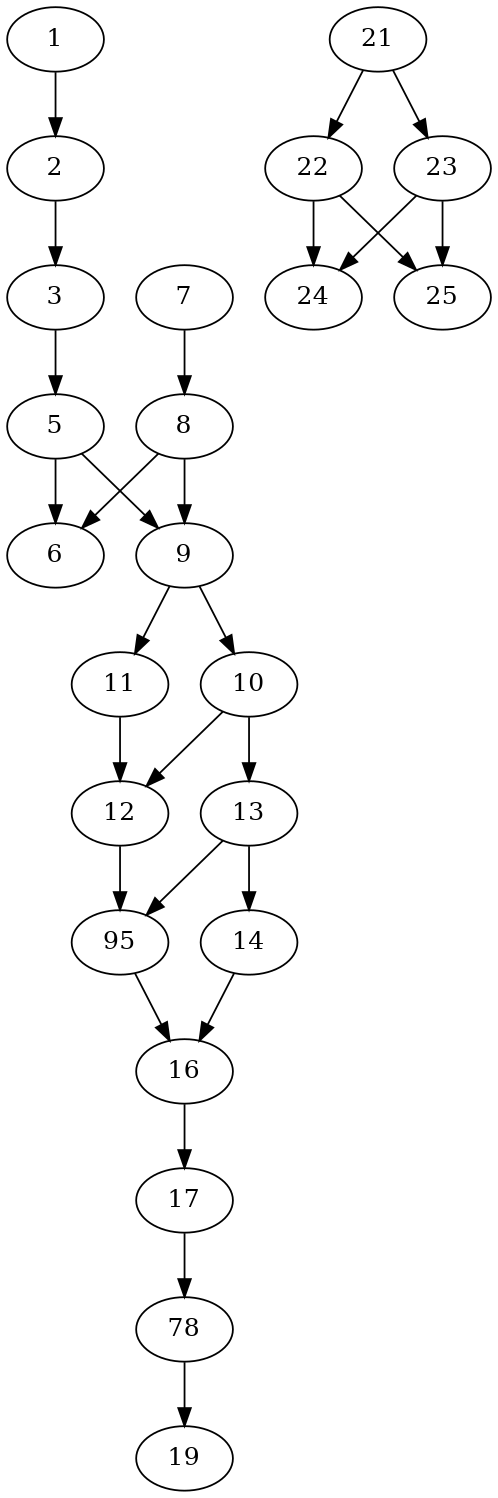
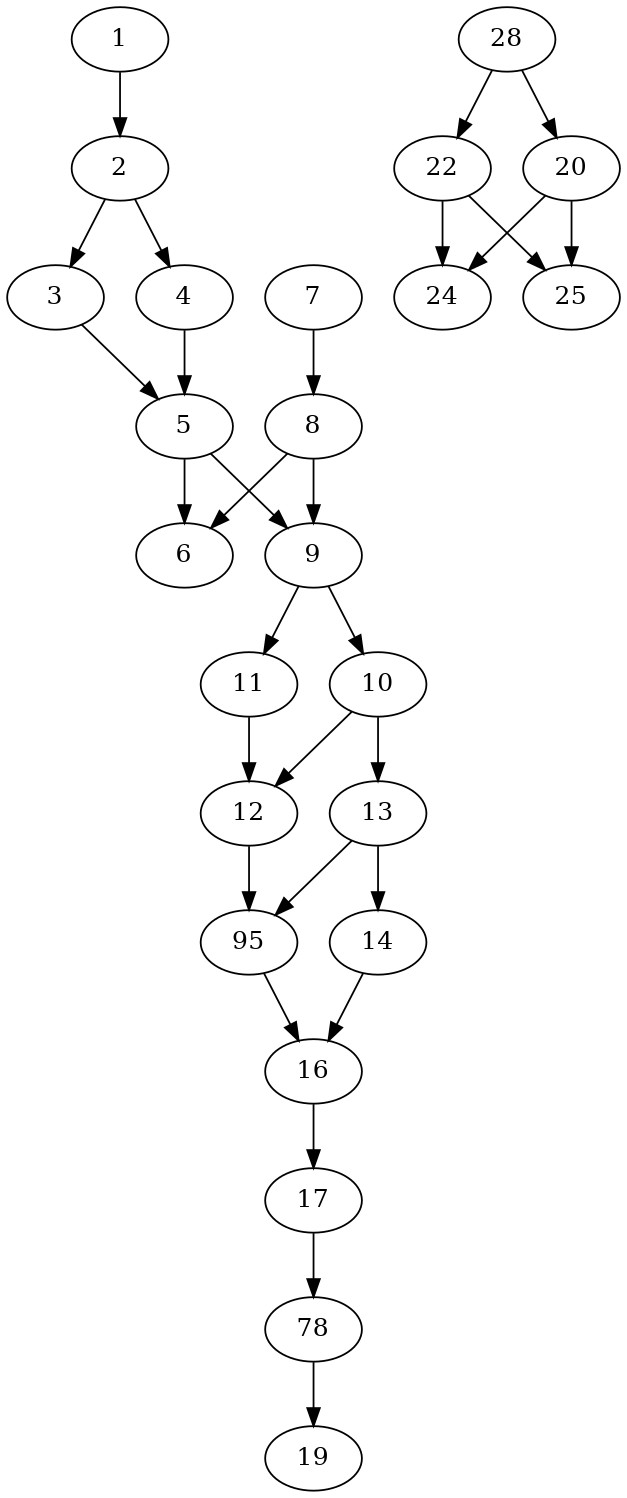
node "21": label "21" -> "28"
node "23": label "23" -> "20"
node "4": added
